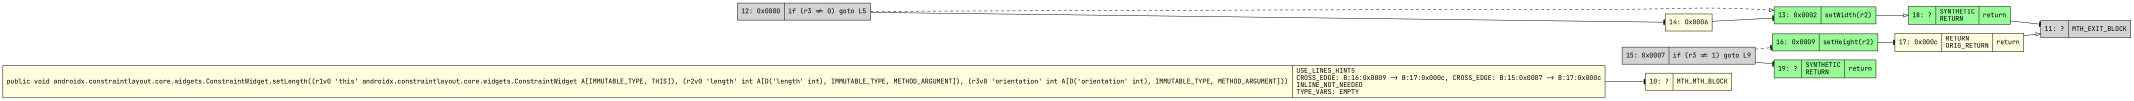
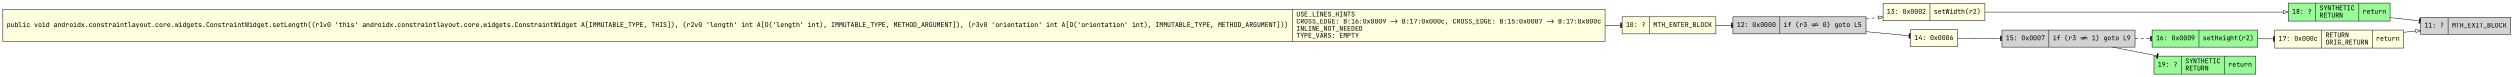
node "13: 0x0002": fillcolor palegreen -> lightyellow
edge "14: 0x0006" -> "13: 0x0002": now "14: 0x0006" -> "15: 0x0007"
edge "10: ?" -> "12: 0x0000": added
node "10: ?": text "MTH_MTH_BLOCK" -> "MTH_ENTER_BLOCK"
